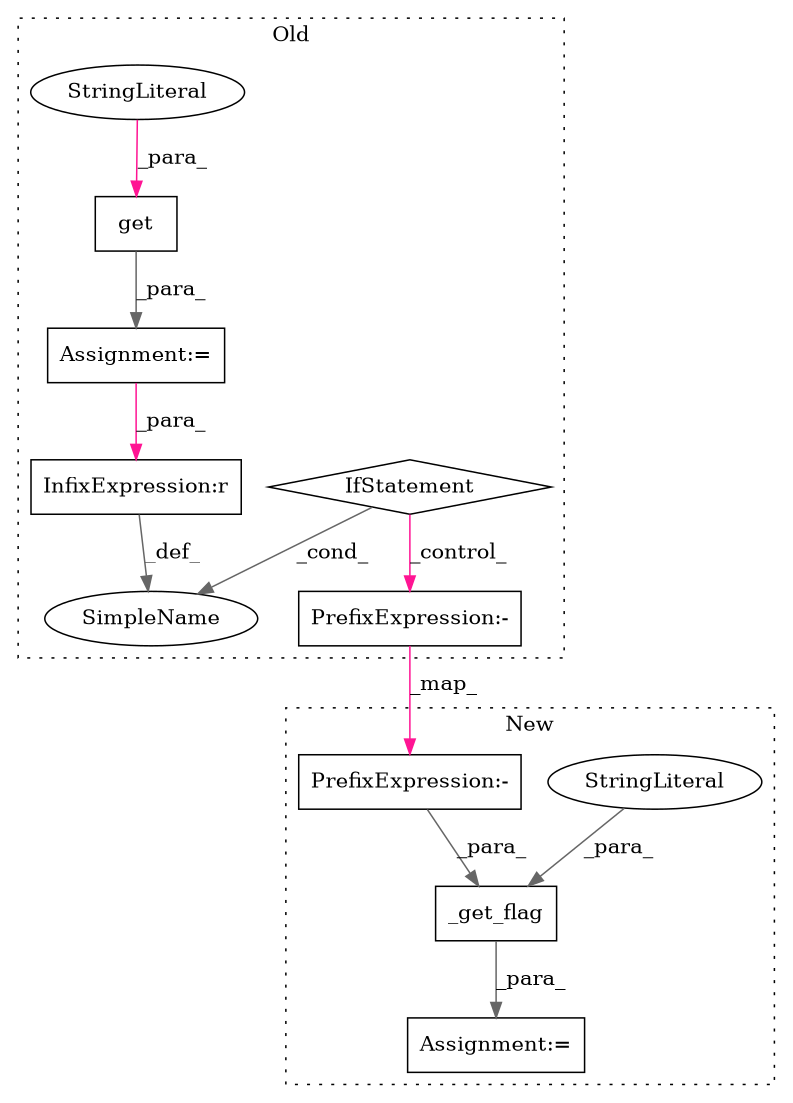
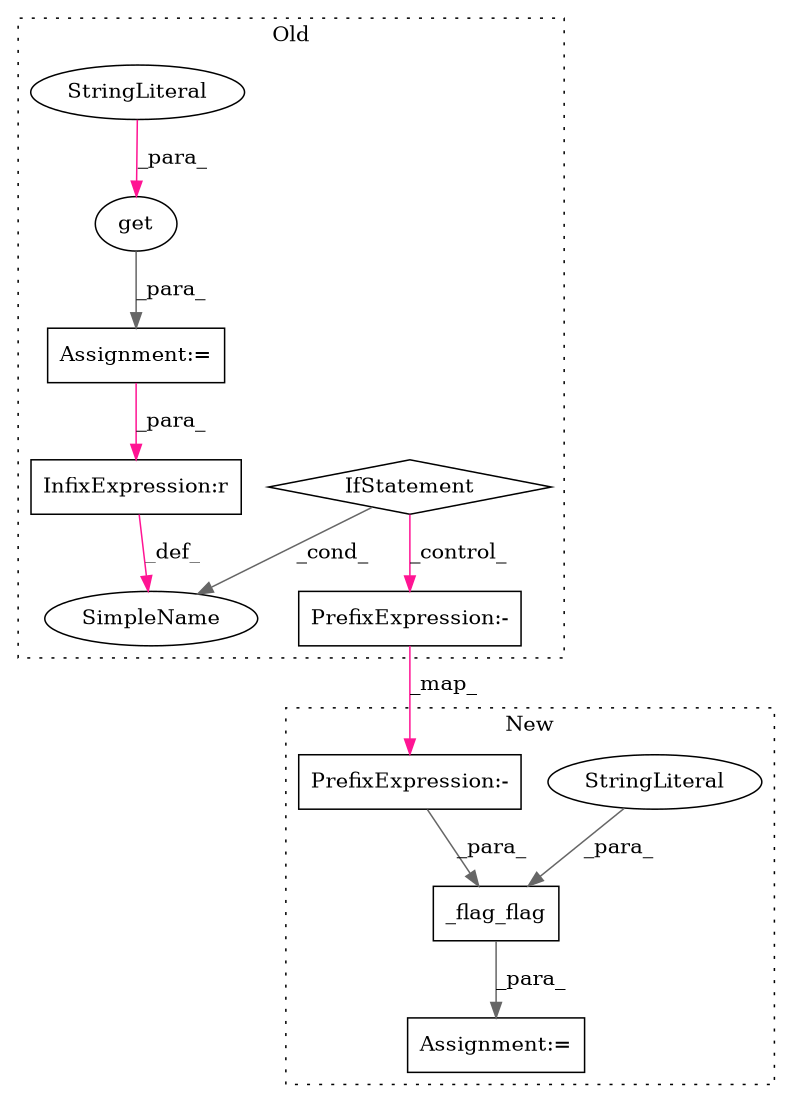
node "get": shape box -> ellipse
edge "InfixExpression:r" -> "SimpleName": color gray40 -> deeppink
node "_get_flag": label "_get_flag" -> "_flag_flag"
